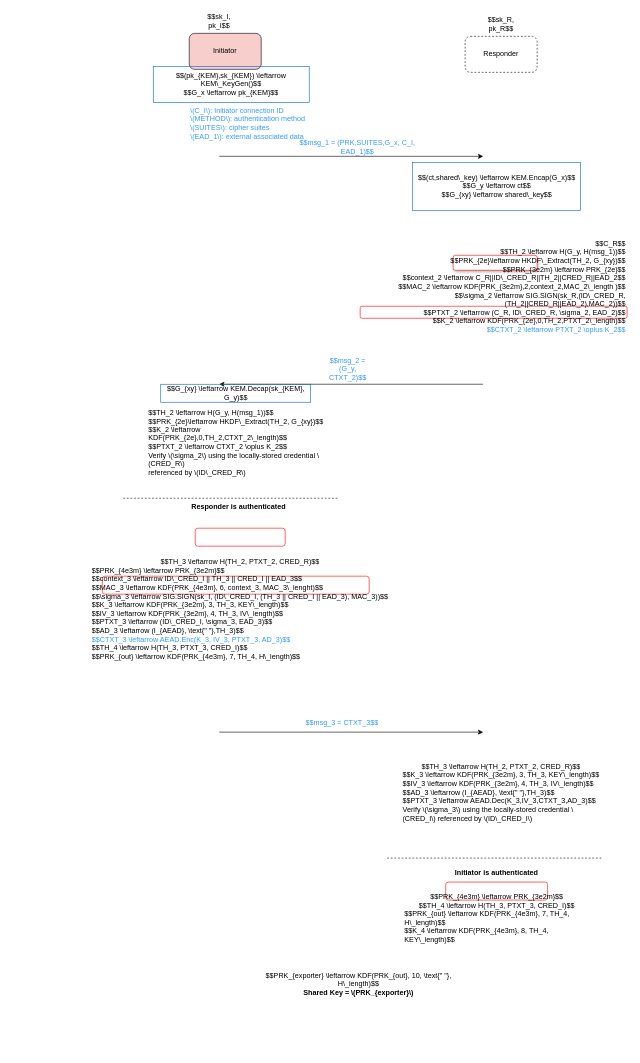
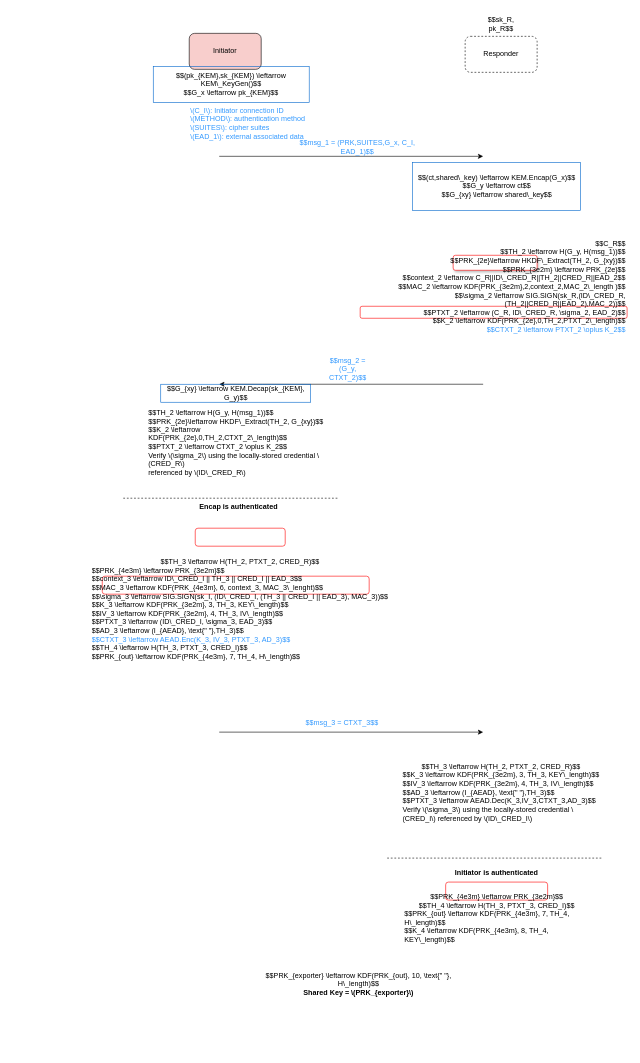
node "$$sk_I, pk_I$$": removed
node "Responder is authenticated": label "Responder is authenticated" -> "Encap is authenticated"
